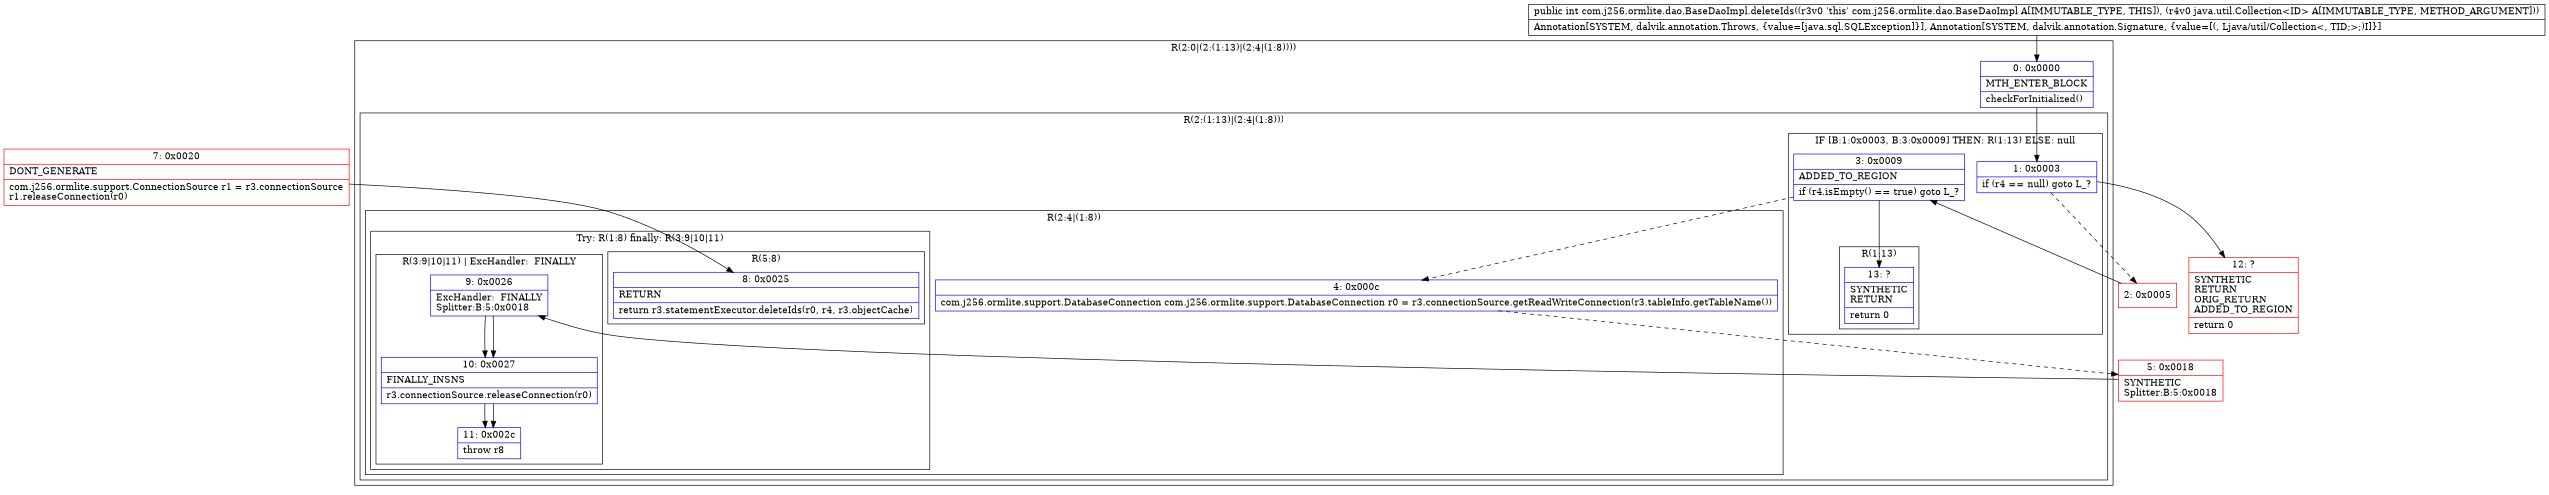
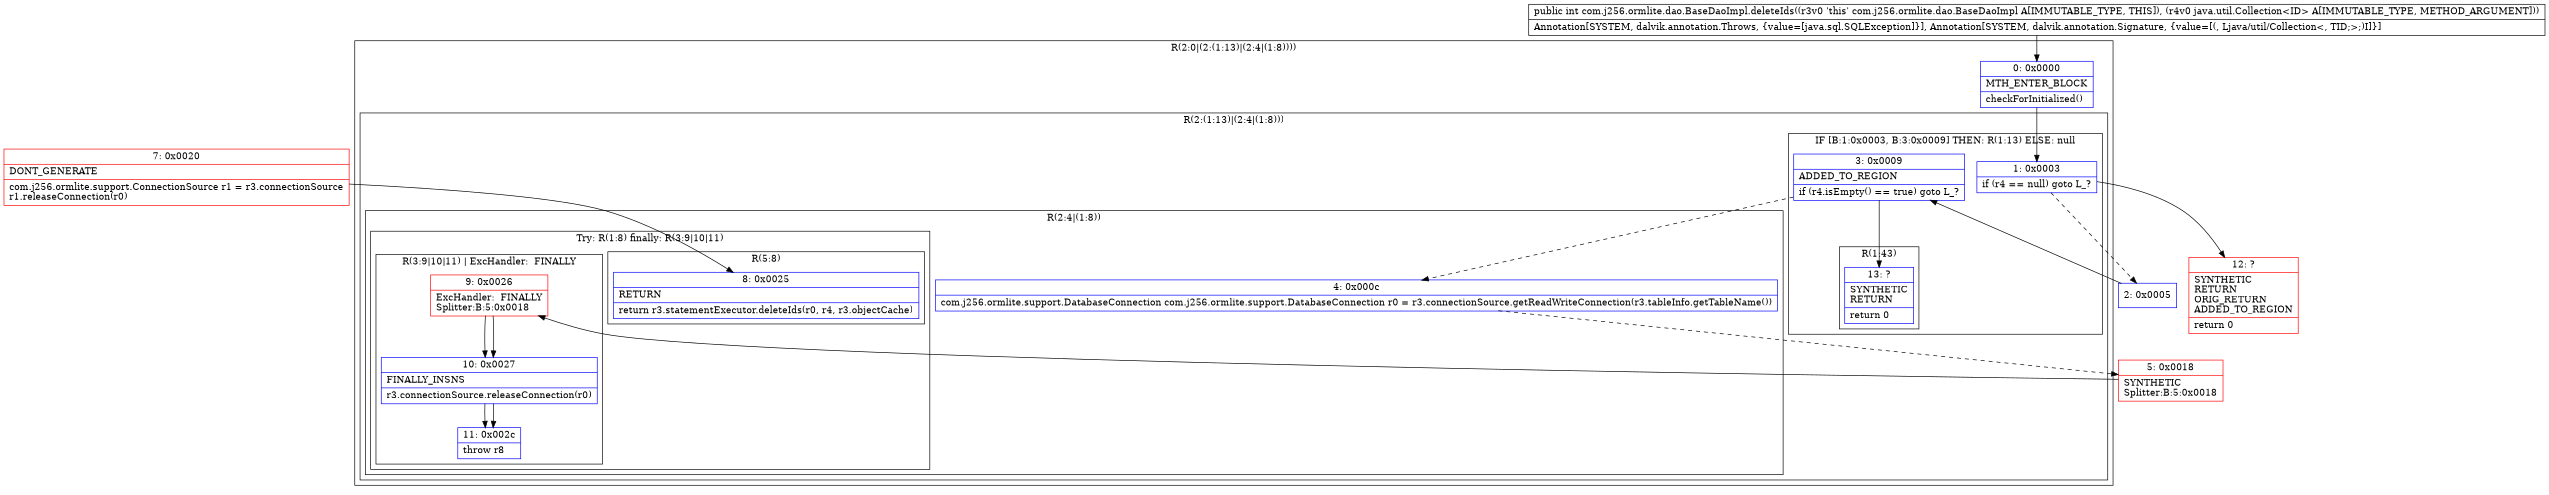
cluster "R(1:13)": label "R(1:13)" -> "R(1:43)"
node "9: 0x0026": color blue -> red
node "2: 0x0005": color red -> blue
